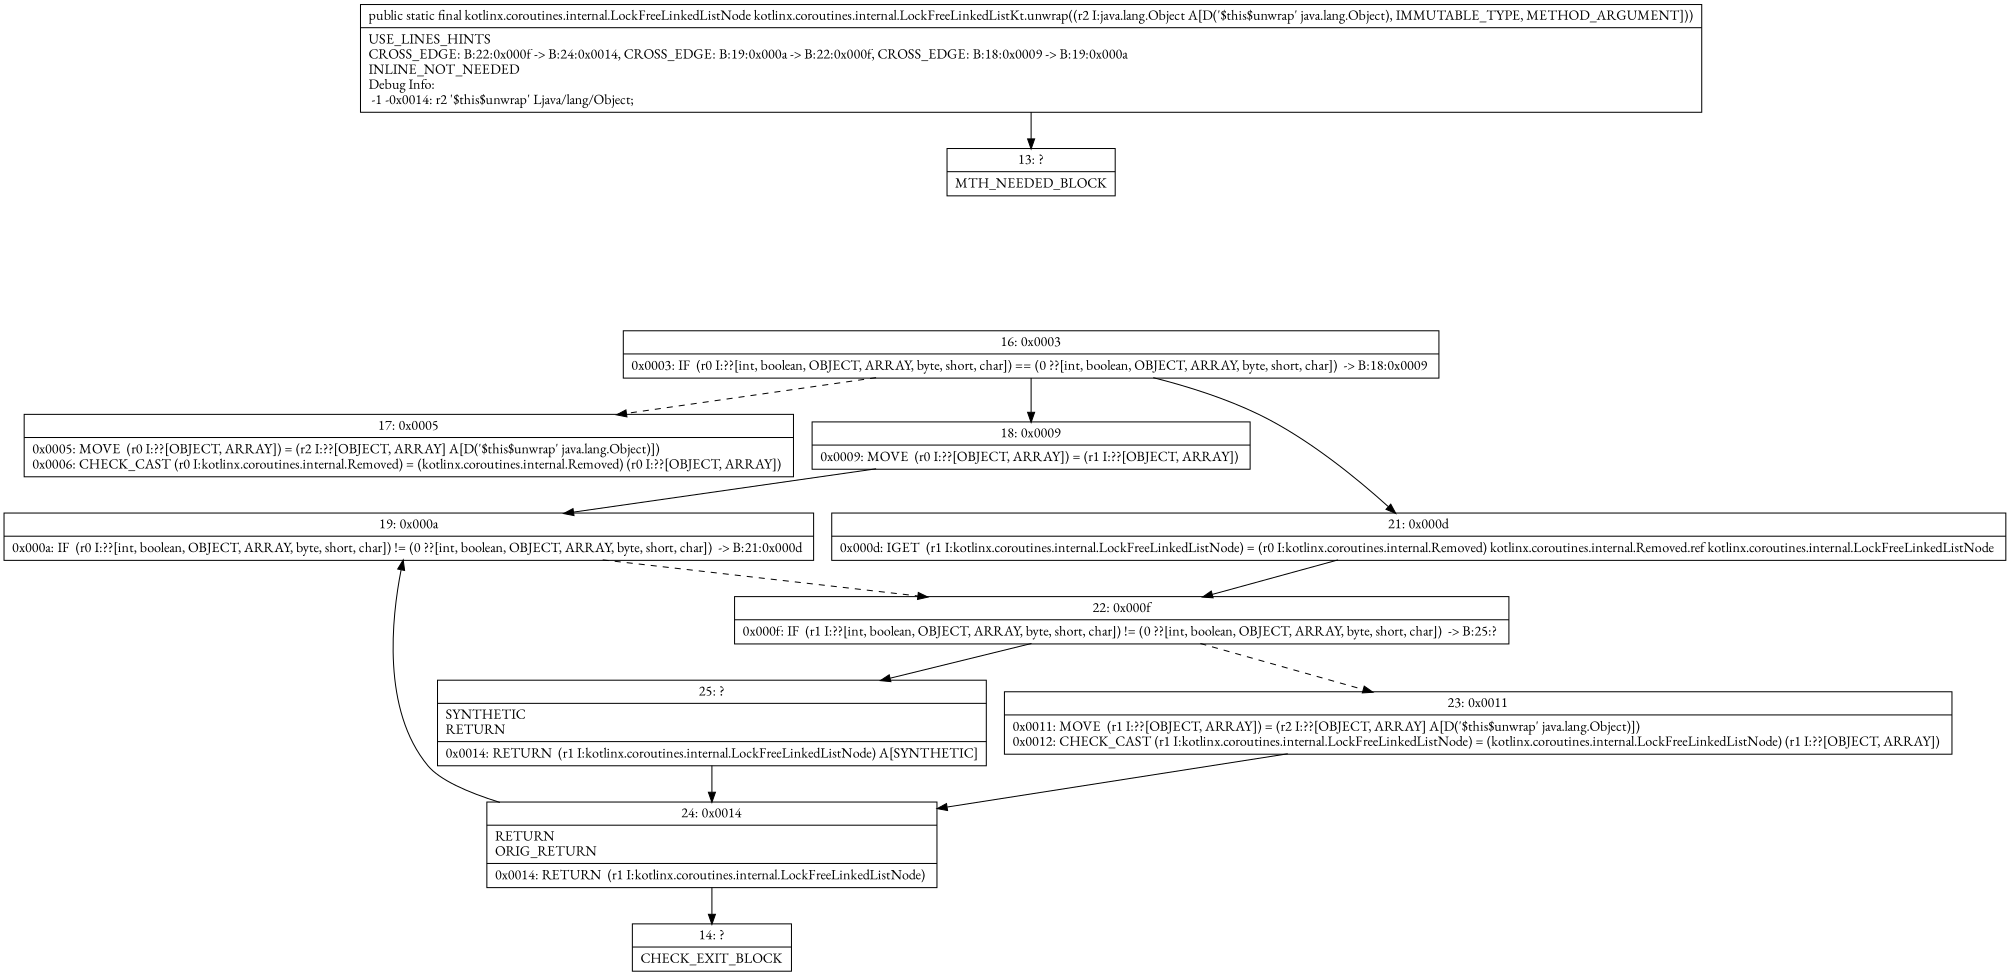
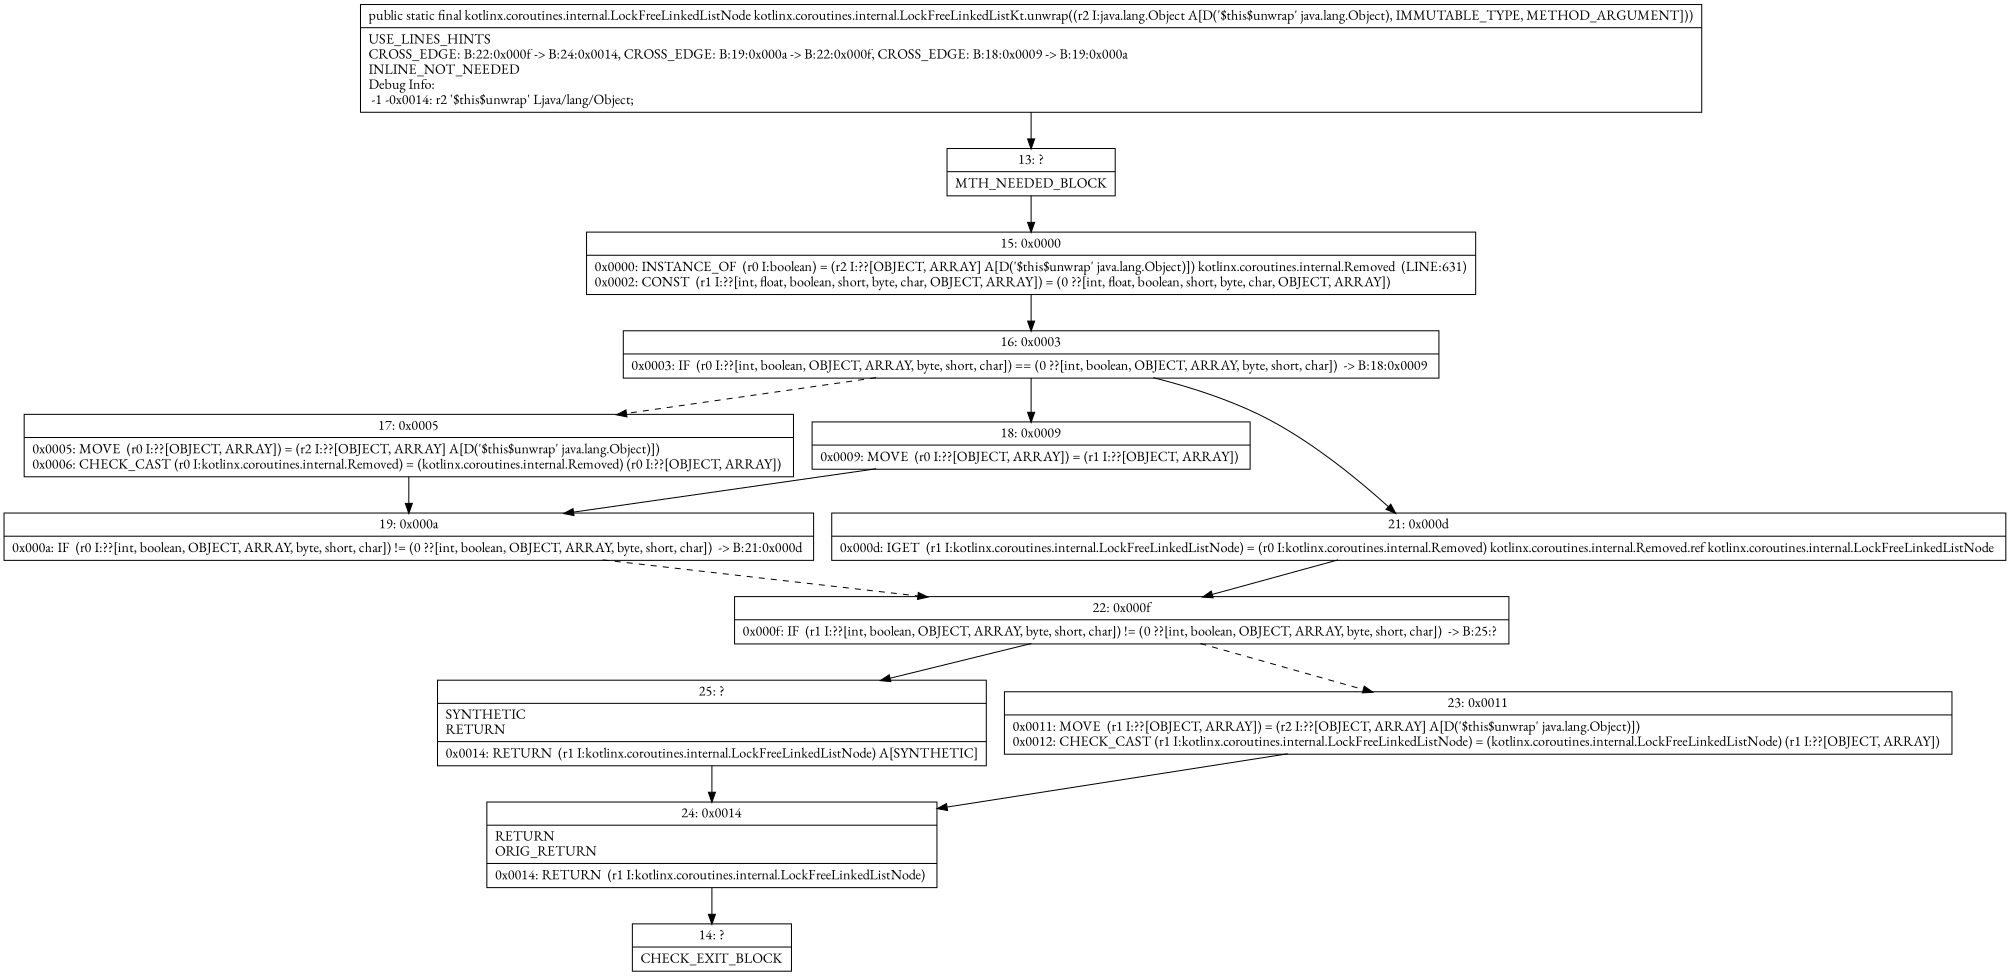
node "15: 0x0000": added
edge "24: 0x0014" -> "19: 0x000a": now "17: 0x0005" -> "19: 0x000a"
